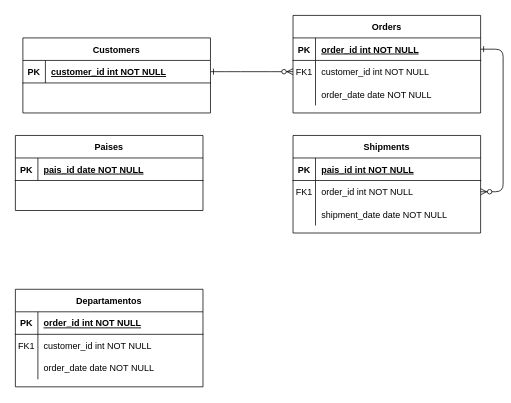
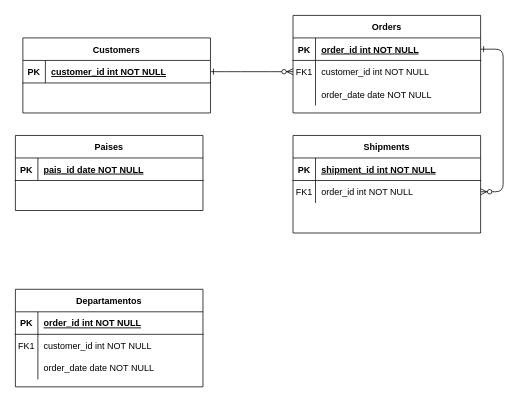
node "pais_id int NOT NULL": label "pais_id int NOT NULL" -> "shipment_id int NOT NULL"
node "shipment_date date NOT NULL": removed
